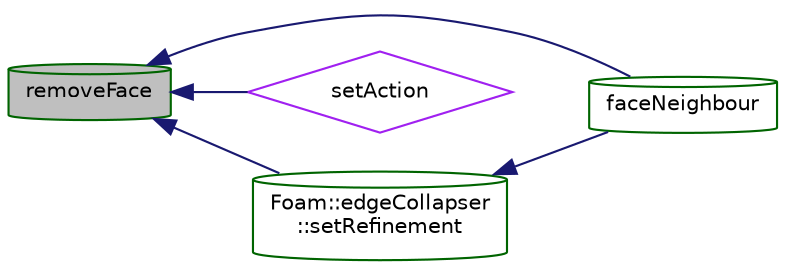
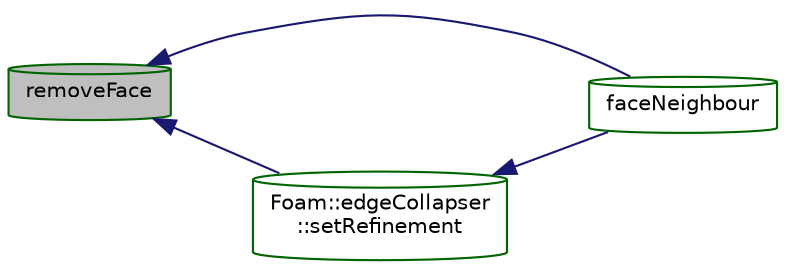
node "setAction": removed
